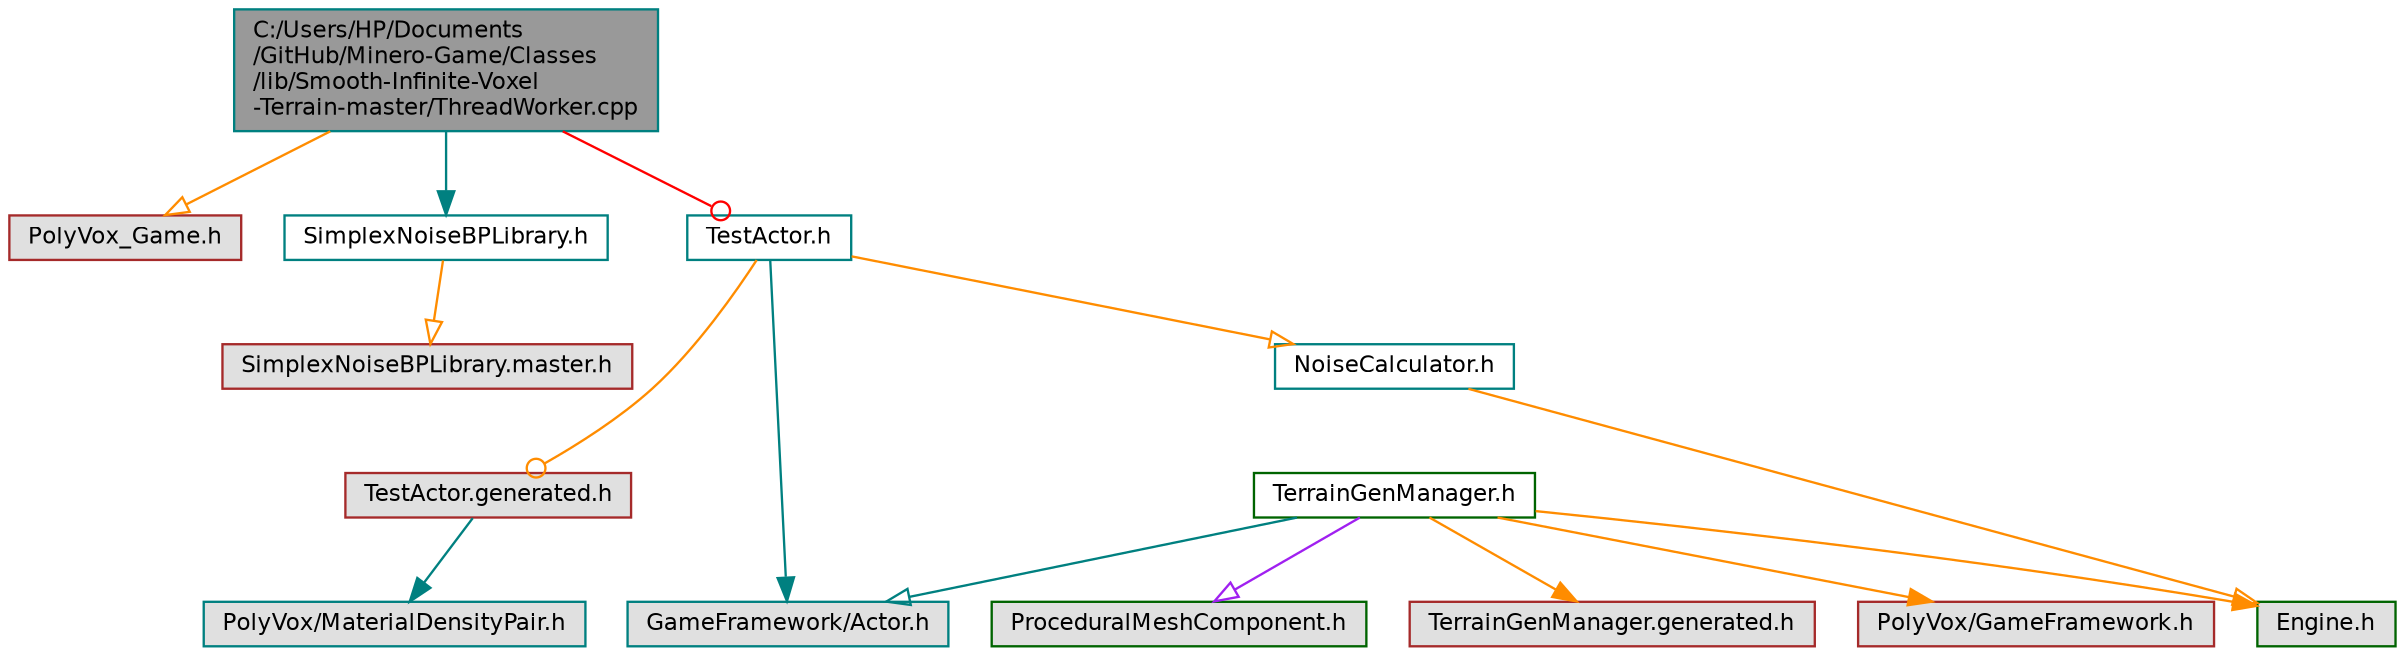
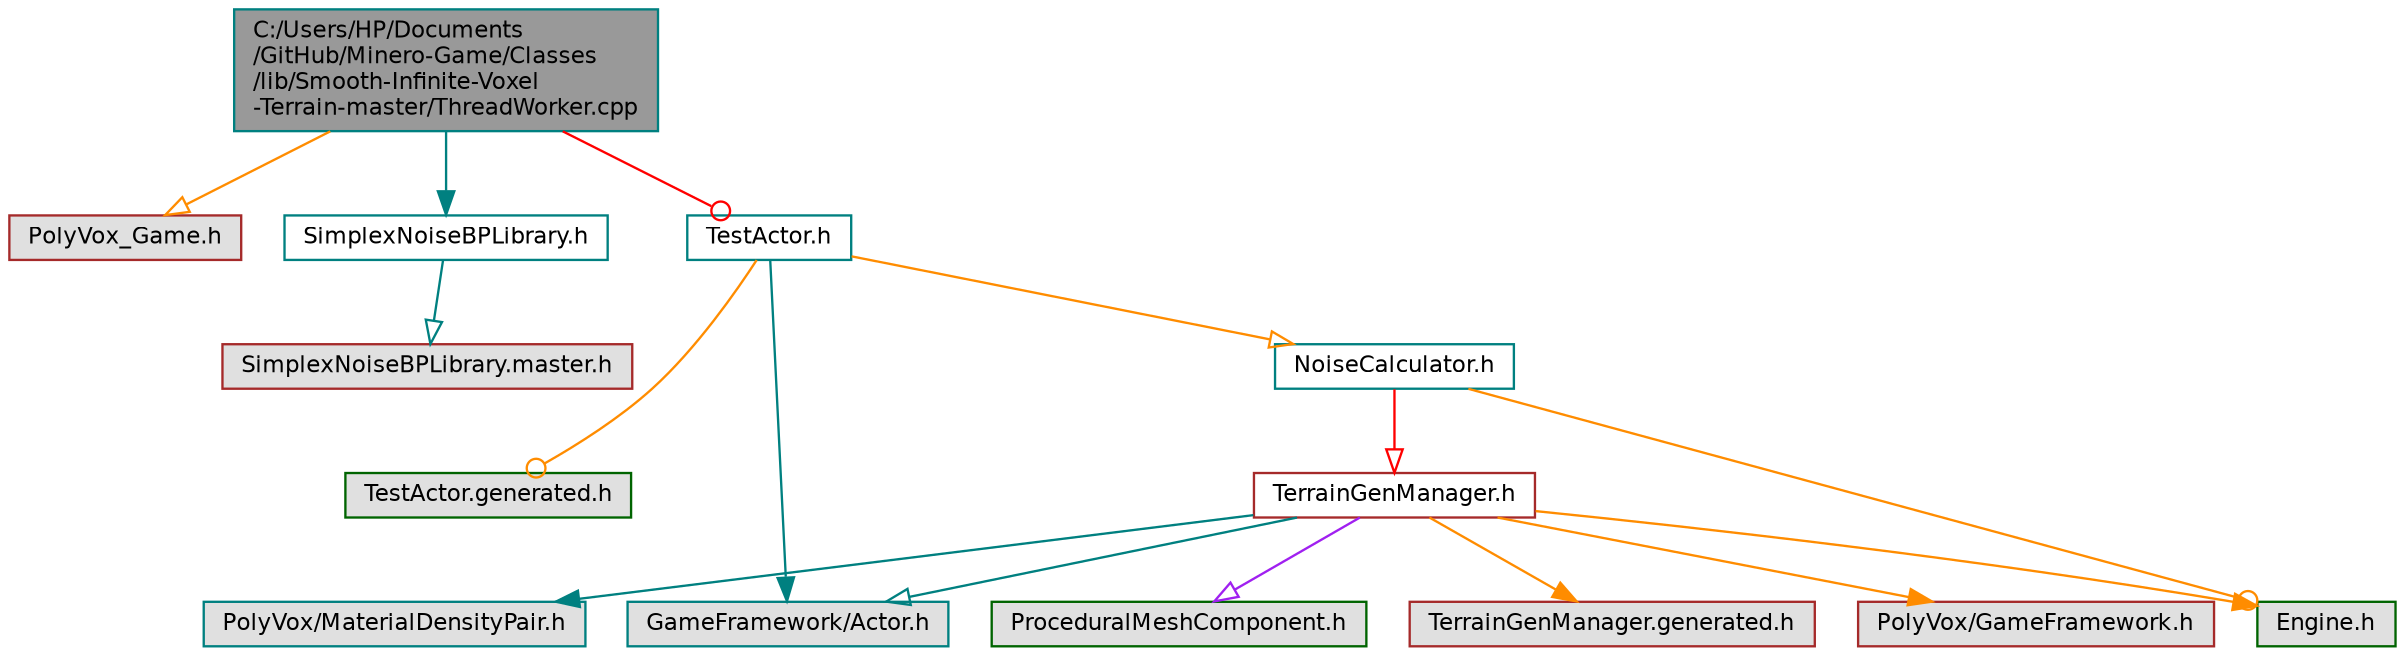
edge "SimplexNoiseBPLibrary.h" -> "SimplexNoiseBPLibrary.master.h": color darkorange -> teal
edge "NoiseCalculator.h" -> "TerrainGenManager.h": added
edge "NoiseCalculator.h" -> "Engine.h": arrowhead onormal -> odot
node "TestActor.generated.h": color brown -> darkgreen
node "TerrainGenManager.h": color darkgreen -> brown
edge "TestActor.generated.h" -> "PolyVox/MaterialDensityPair.h": now "TerrainGenManager.h" -> "PolyVox/MaterialDensityPair.h"
